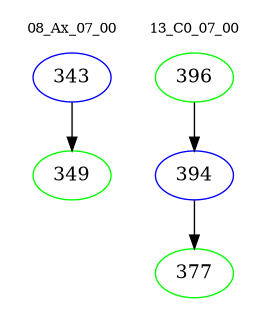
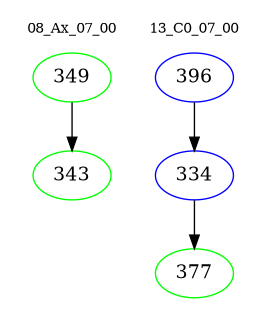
node "343": color blue -> green
node "396": color green -> blue
edge "343" -> "349": reversed
node "394": label "394" -> "334"
